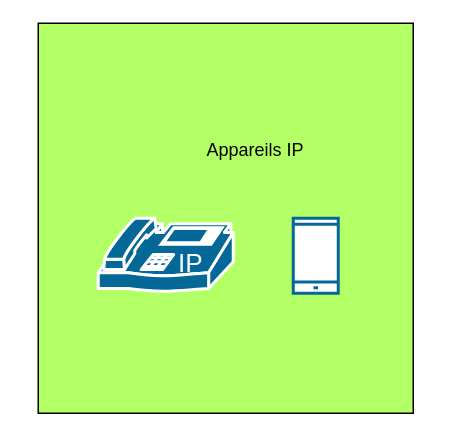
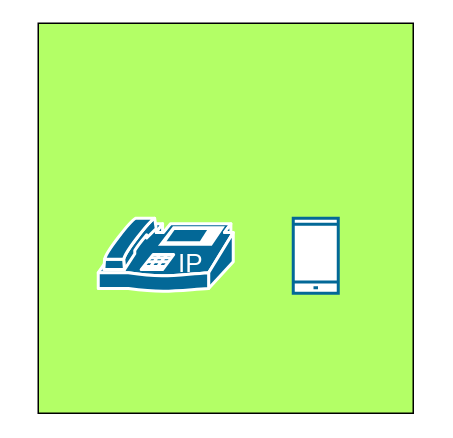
node "Appareils IP": removed
